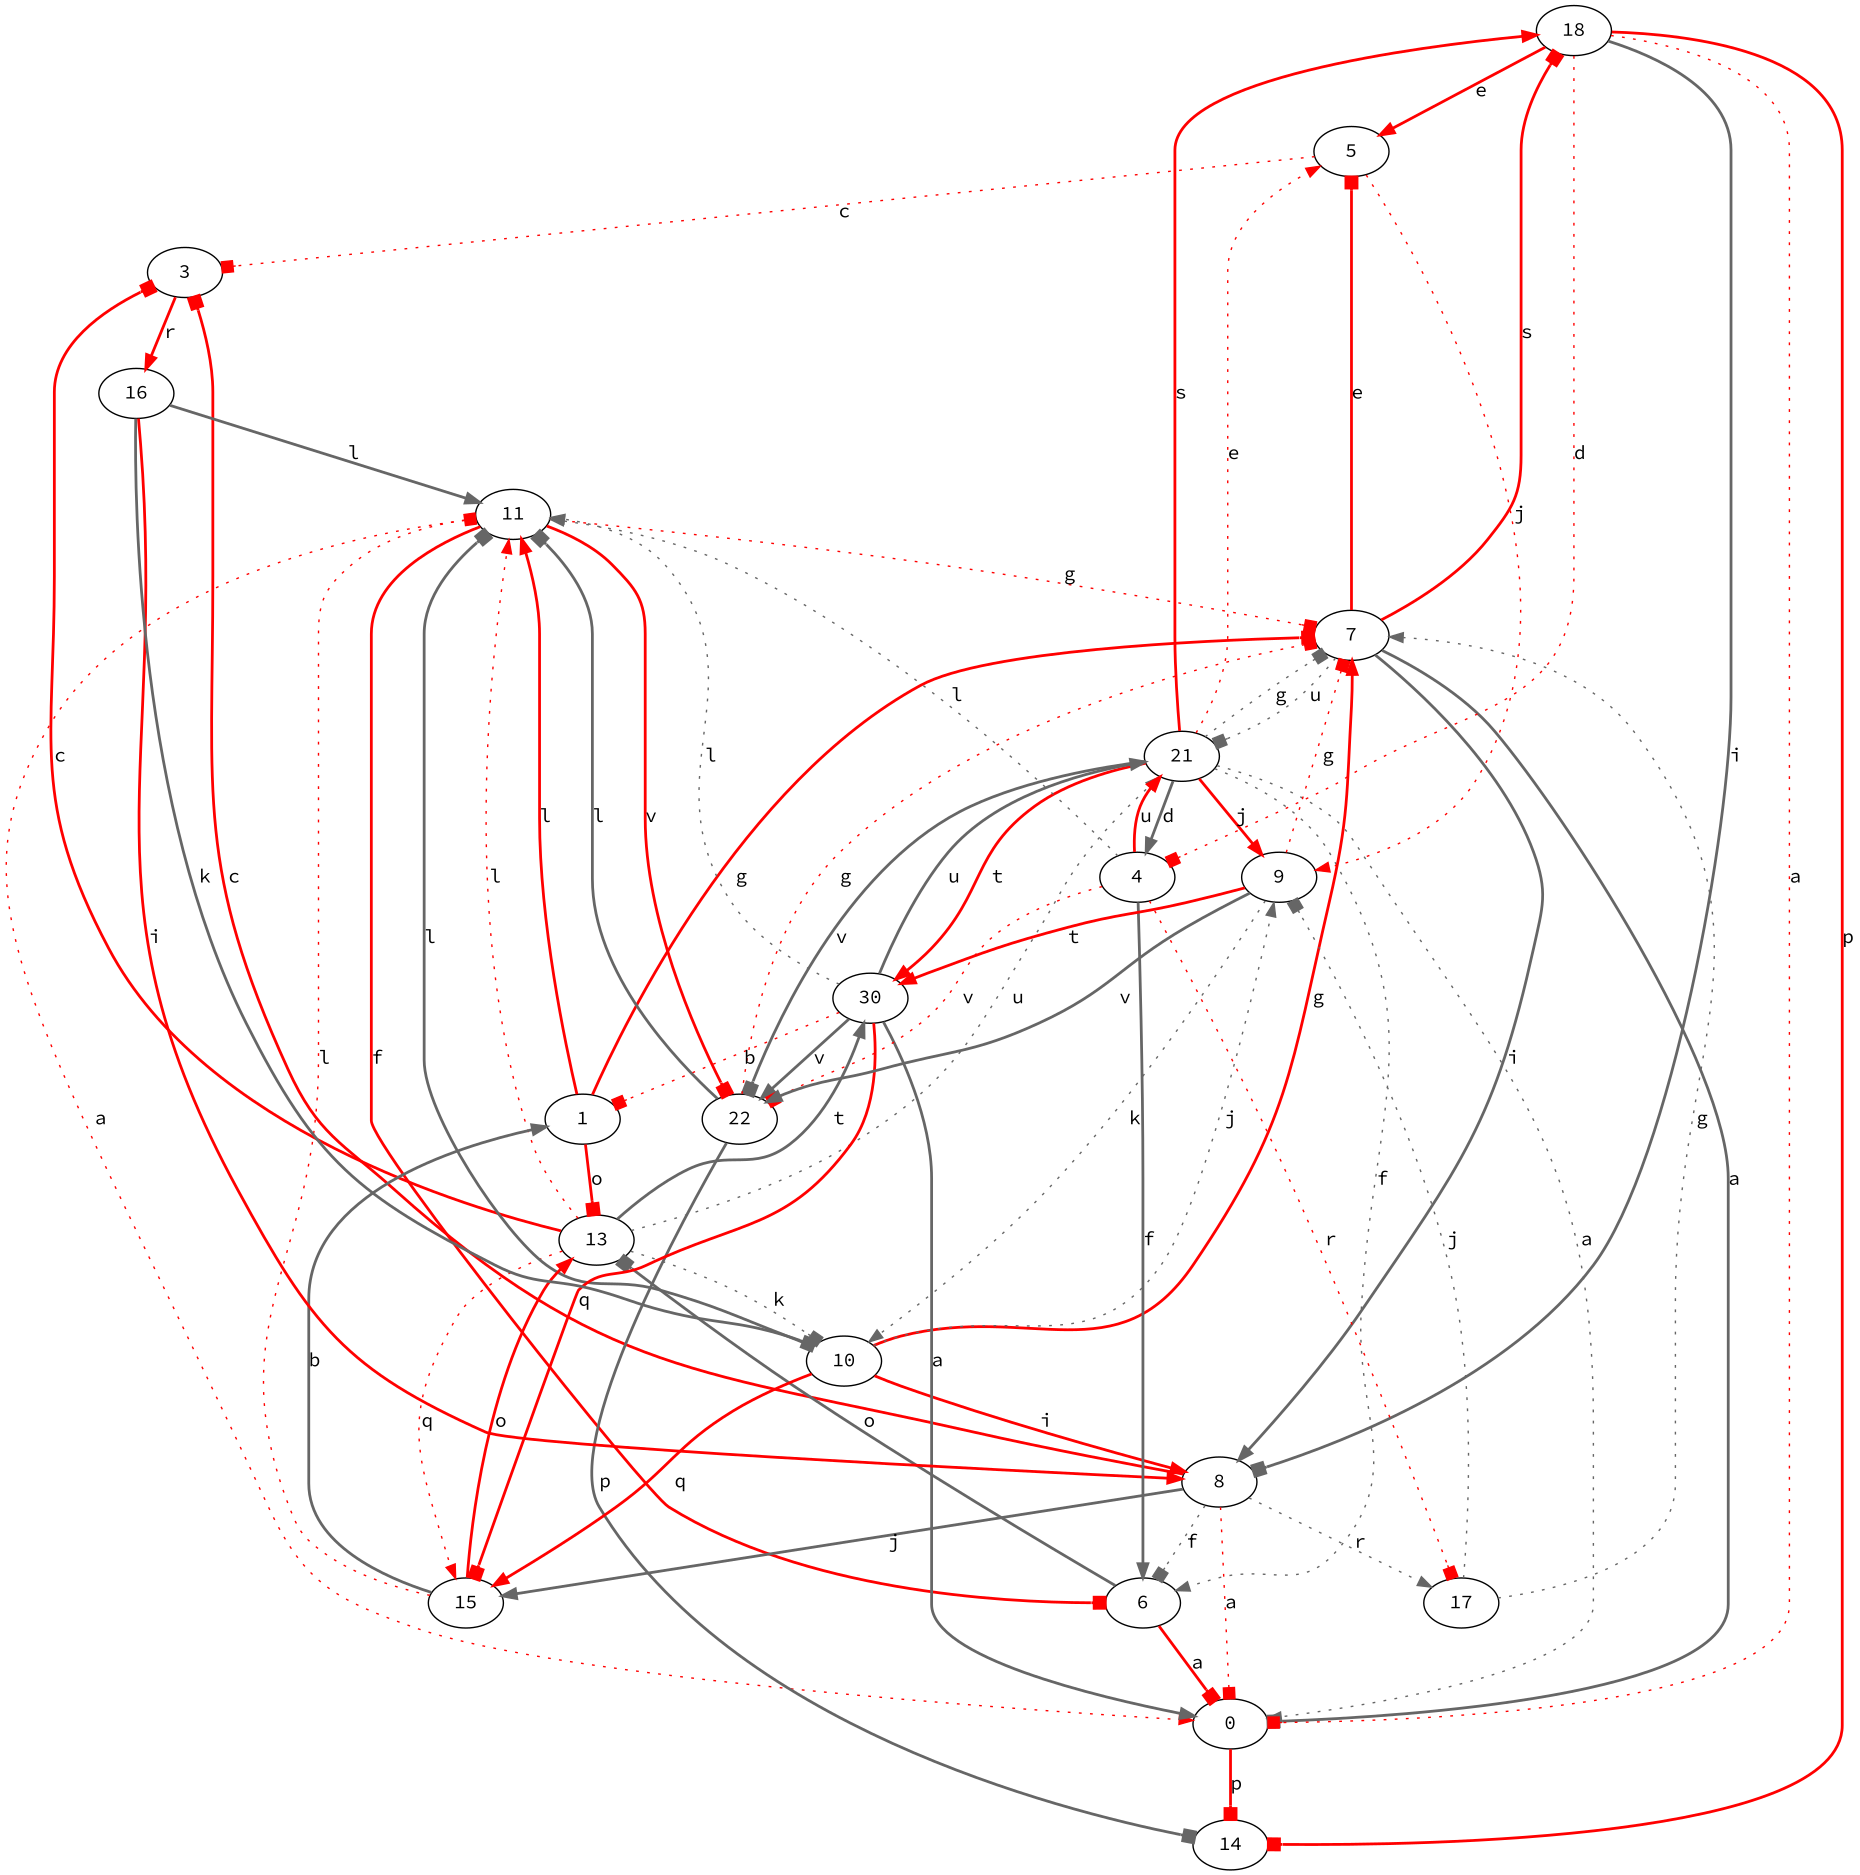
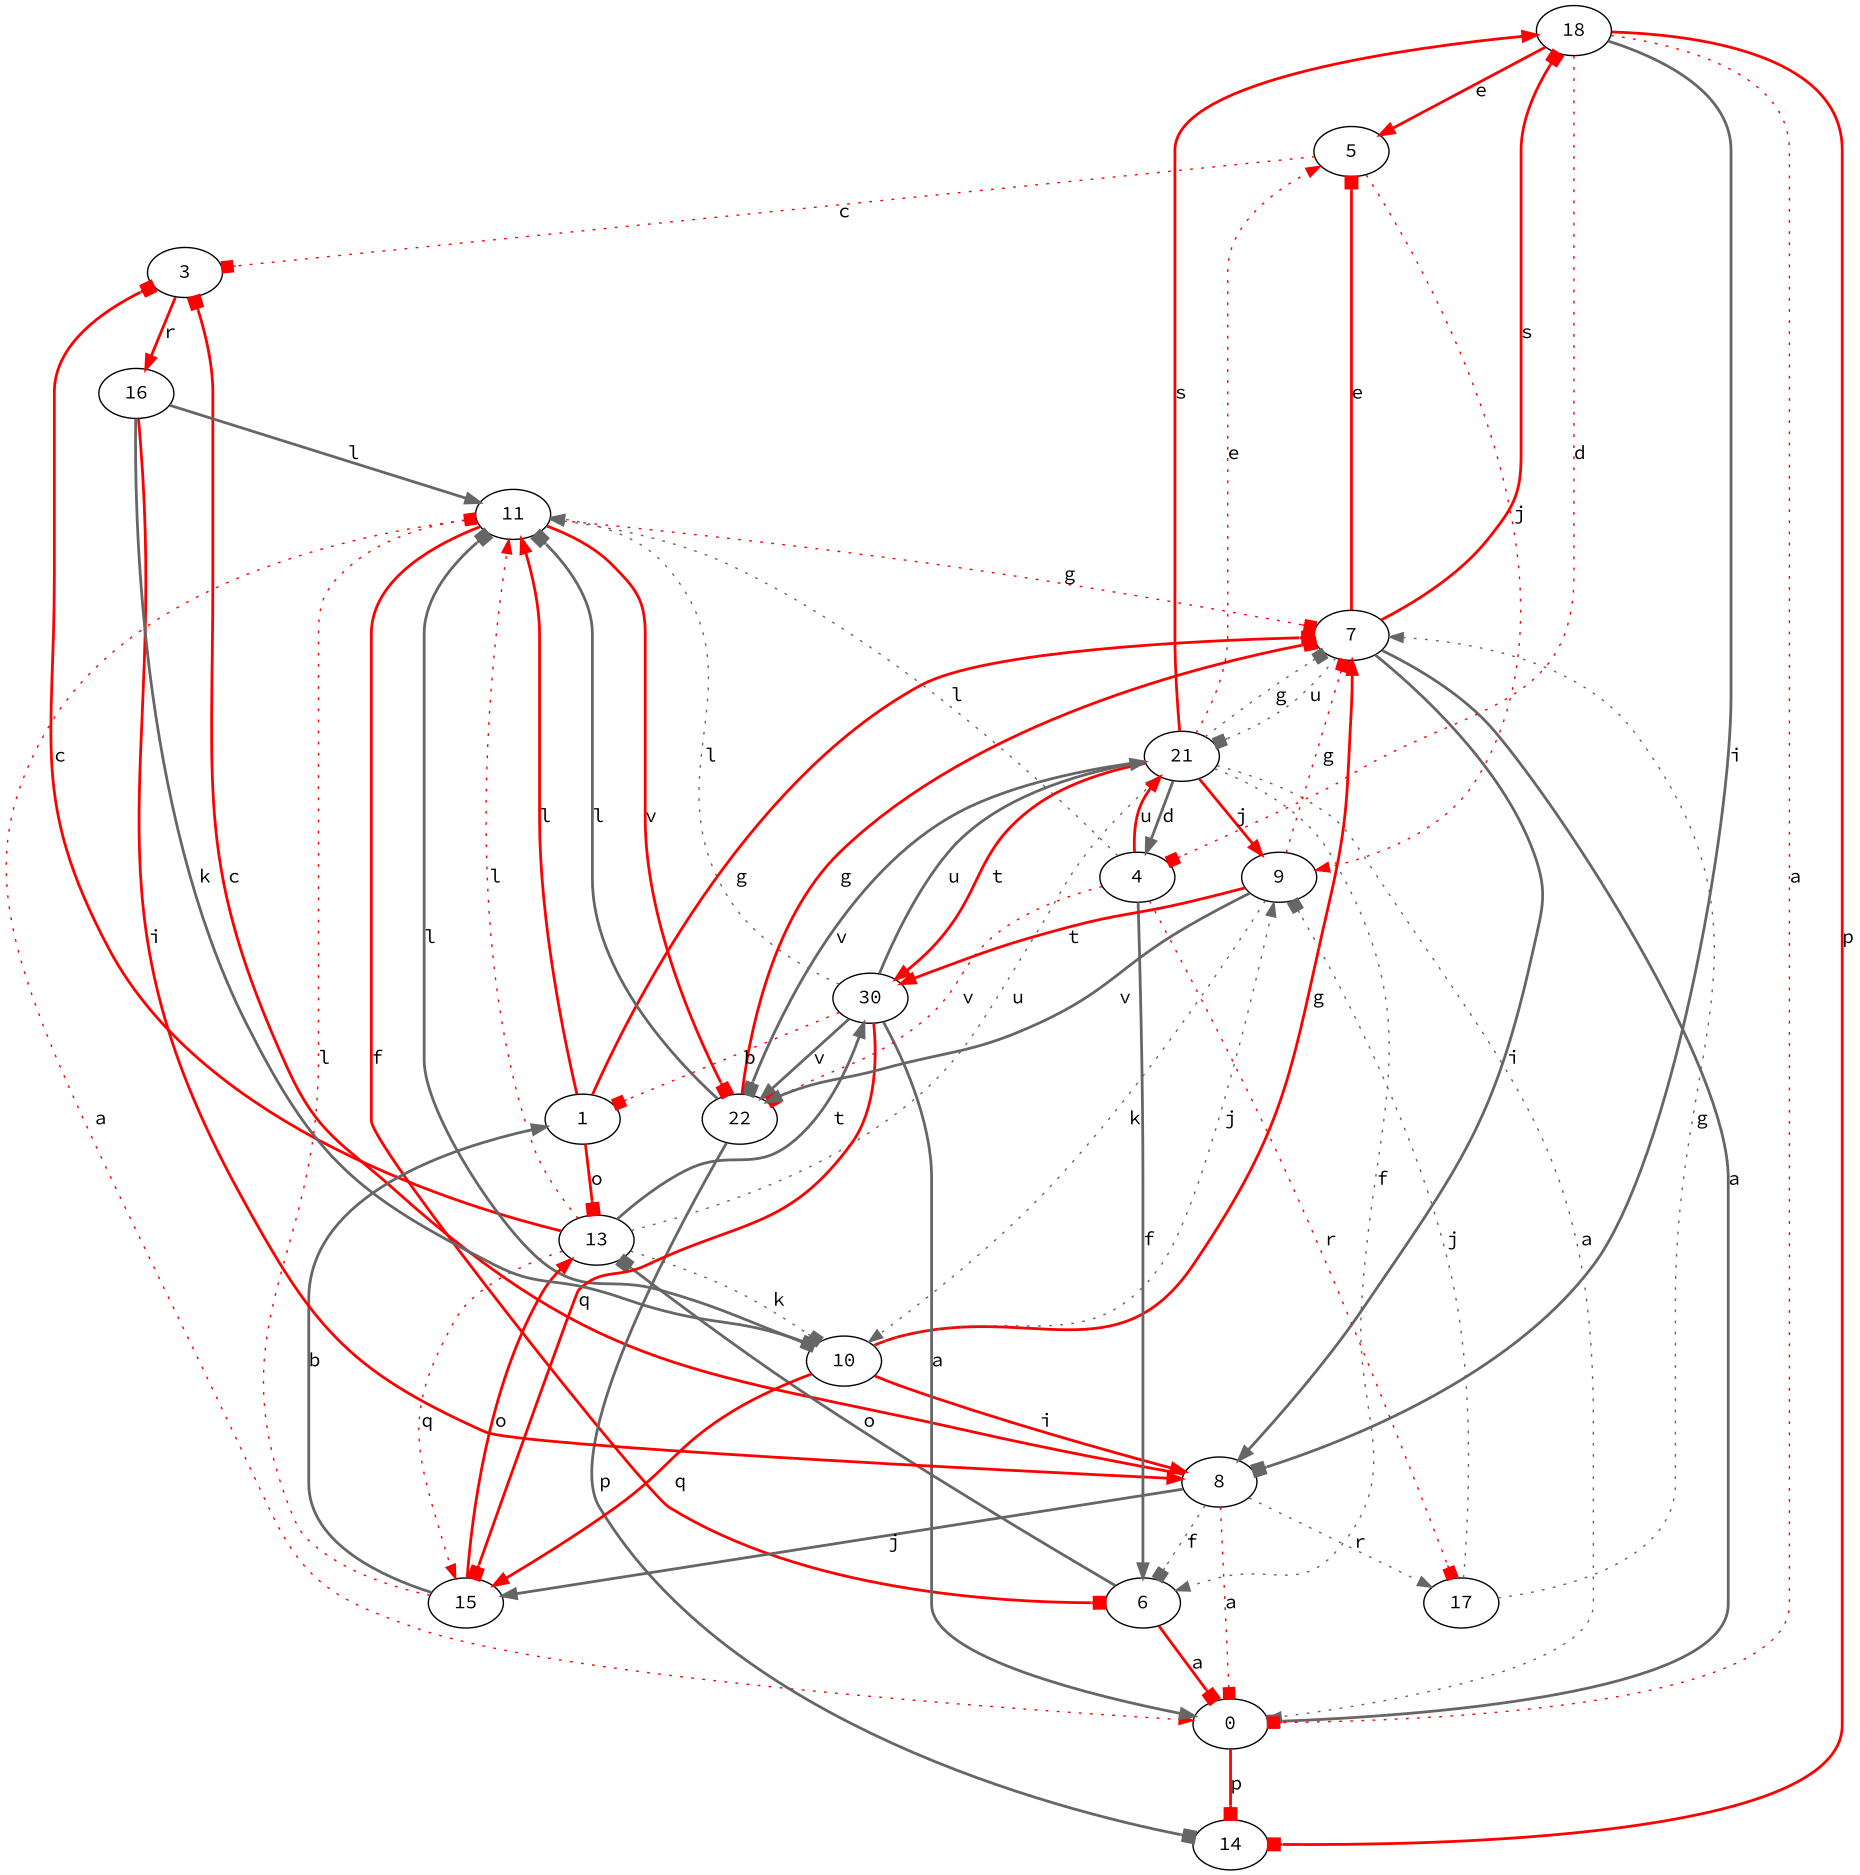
edge "22" -> "7": style dotted -> bold
